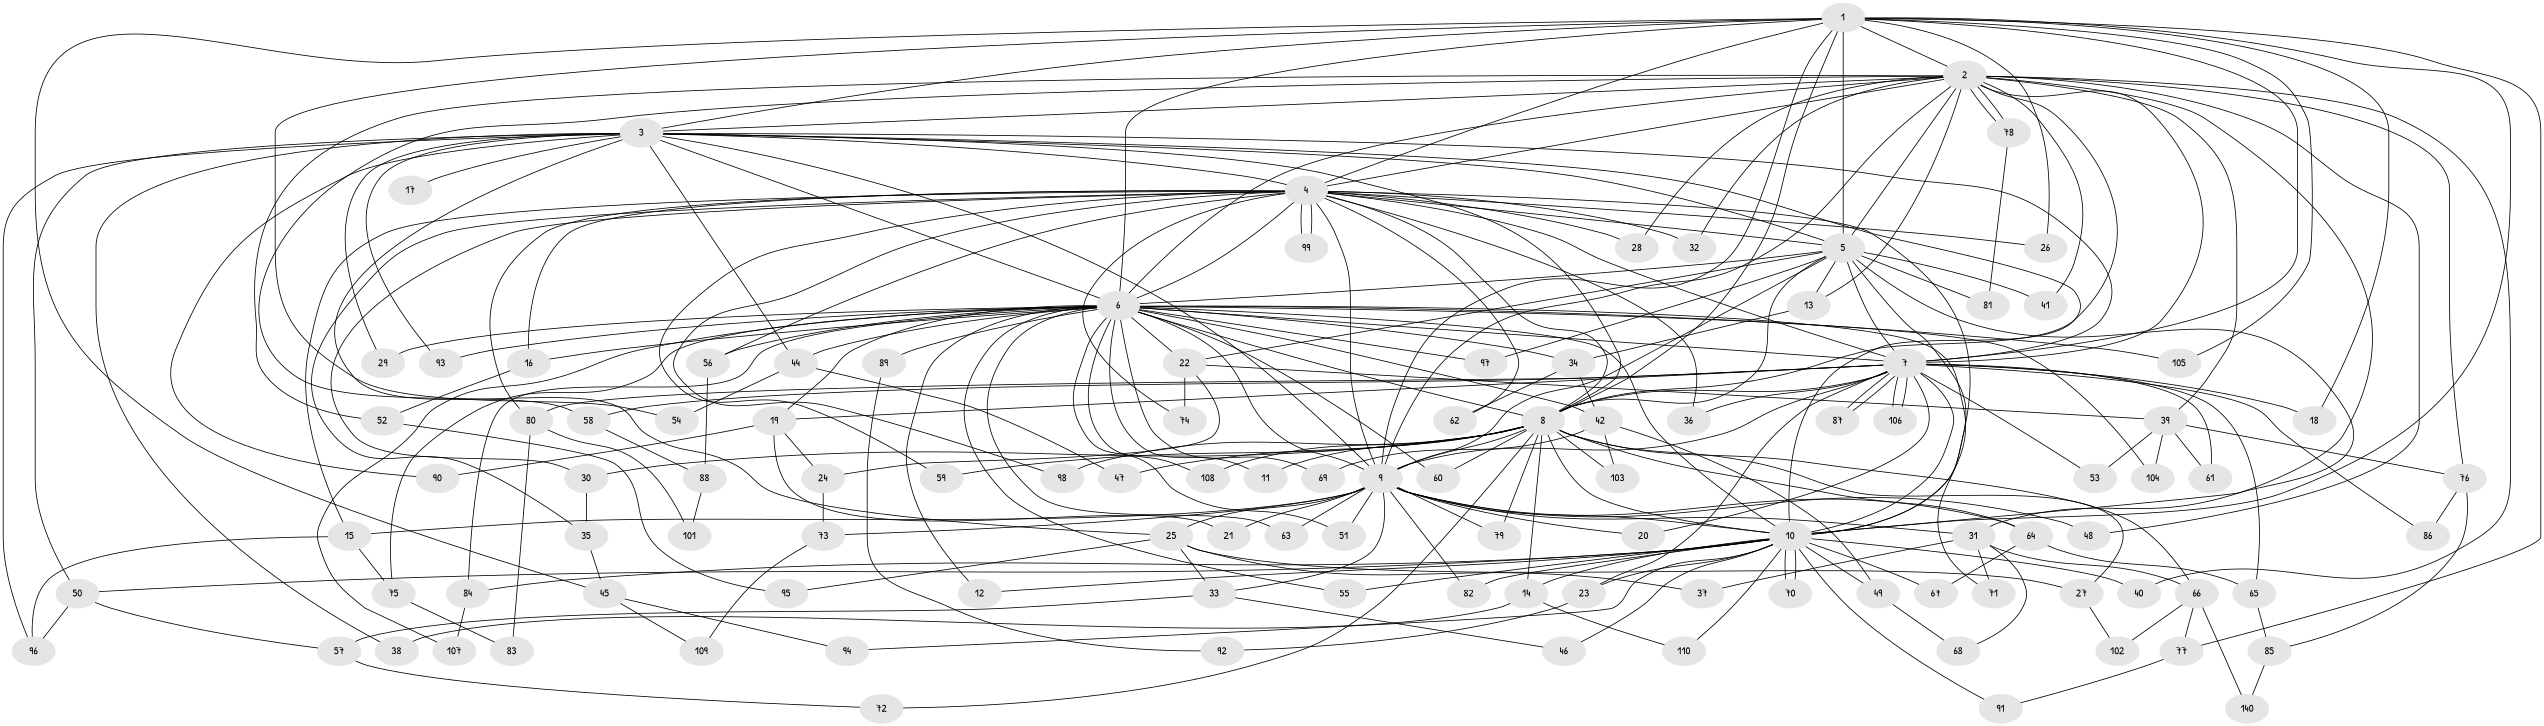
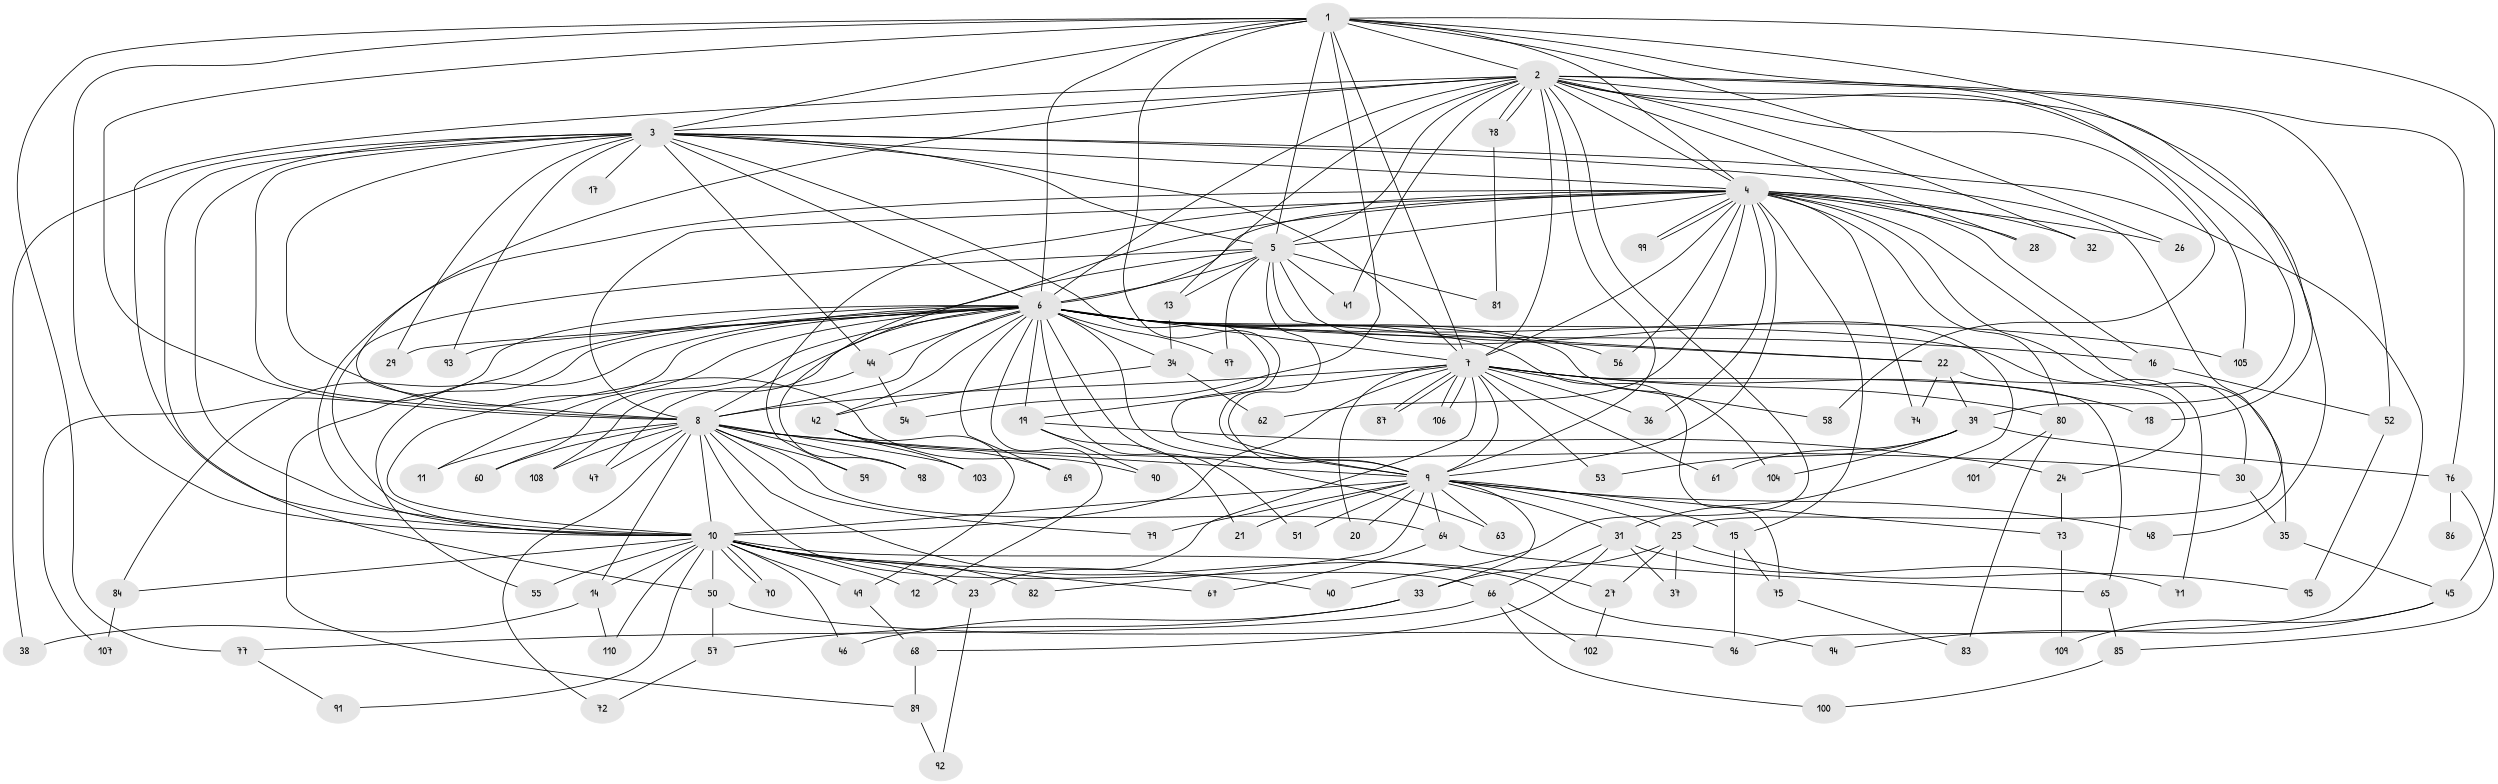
edge "5" -- "7": removed
edge "7" -- "86": removed
node "88": removed
edge "68" -- "89": added
node "140": label "140" -> "100"
